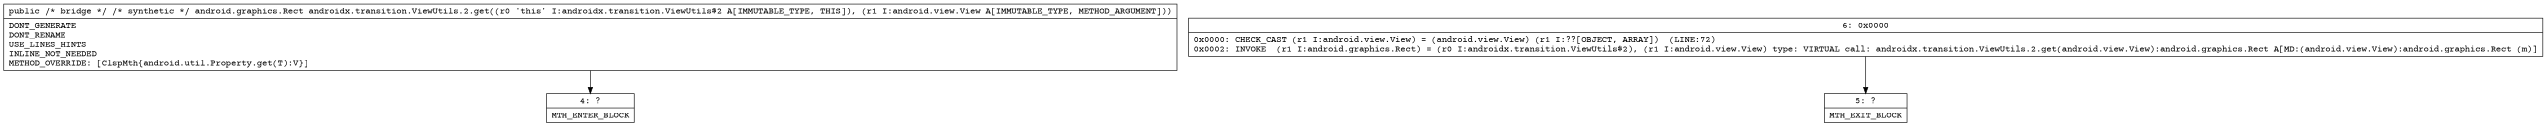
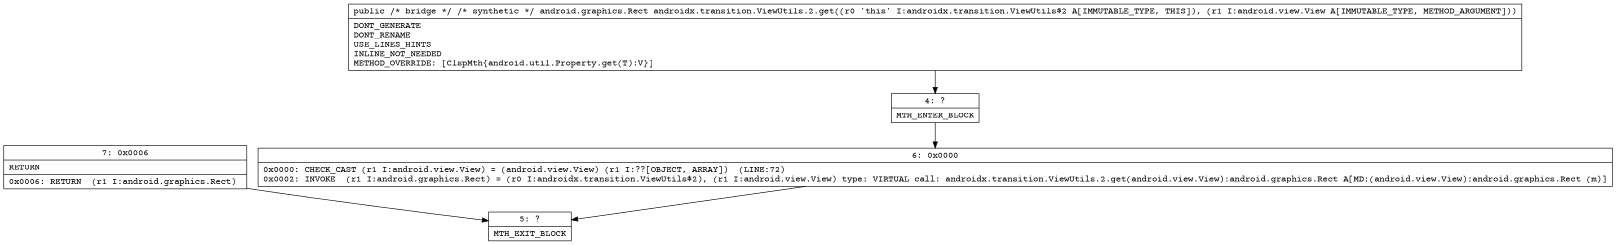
edge "4: ?" -> "6: 0x0000": added
node "7: 0x0006": added
